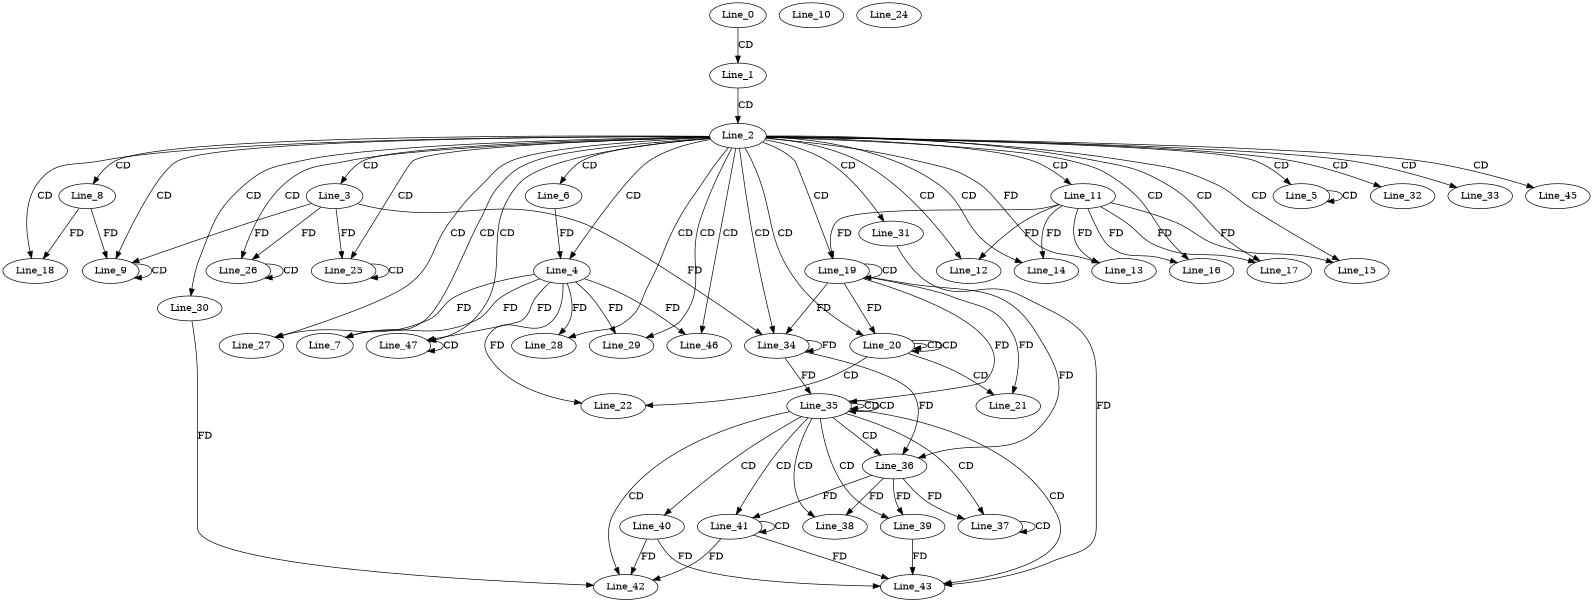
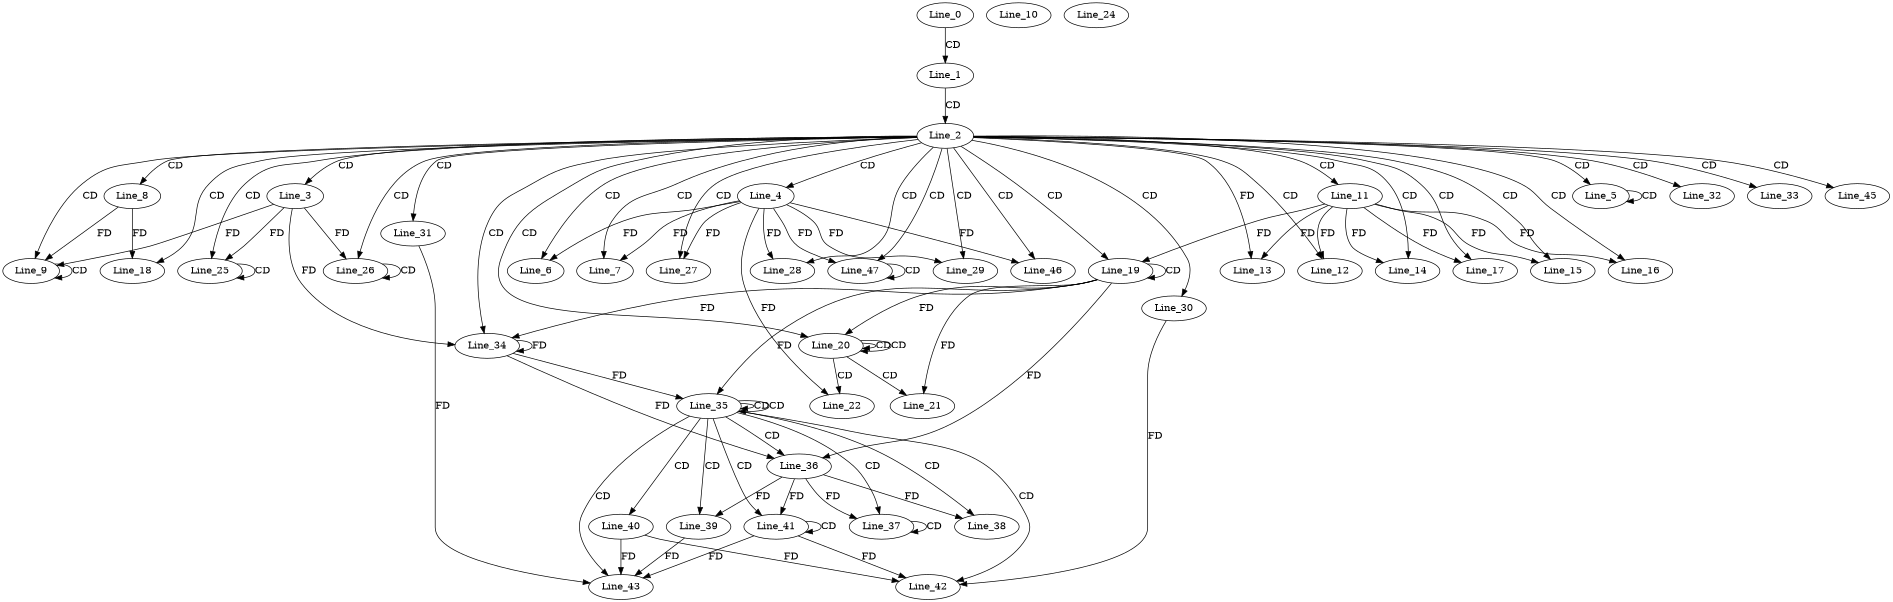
edge "Line_6" -> "Line_4": reversed
